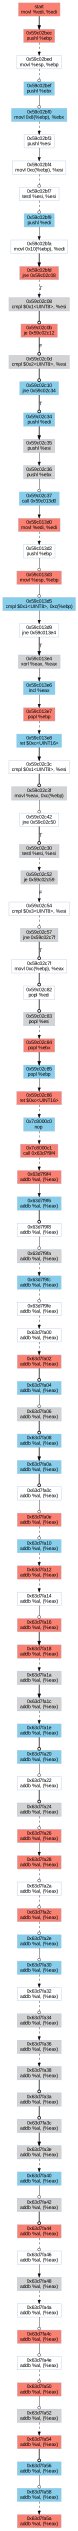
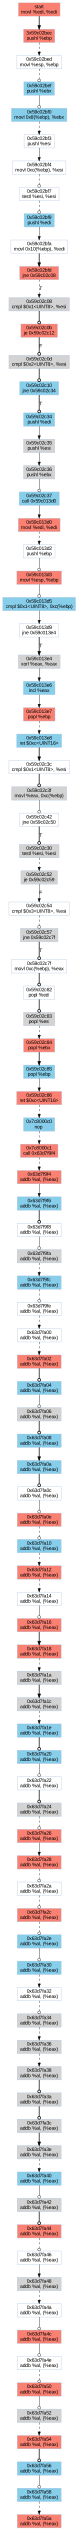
node "0x59c02bec pushl %ebp": label "0x59c02bec pushl %ebp" -> "3x59c02bec pushl %ebp"
edge "0x59c02c34 pushl %edi" -> "0x59c02c35 pushl %esi": style bold -> solid
